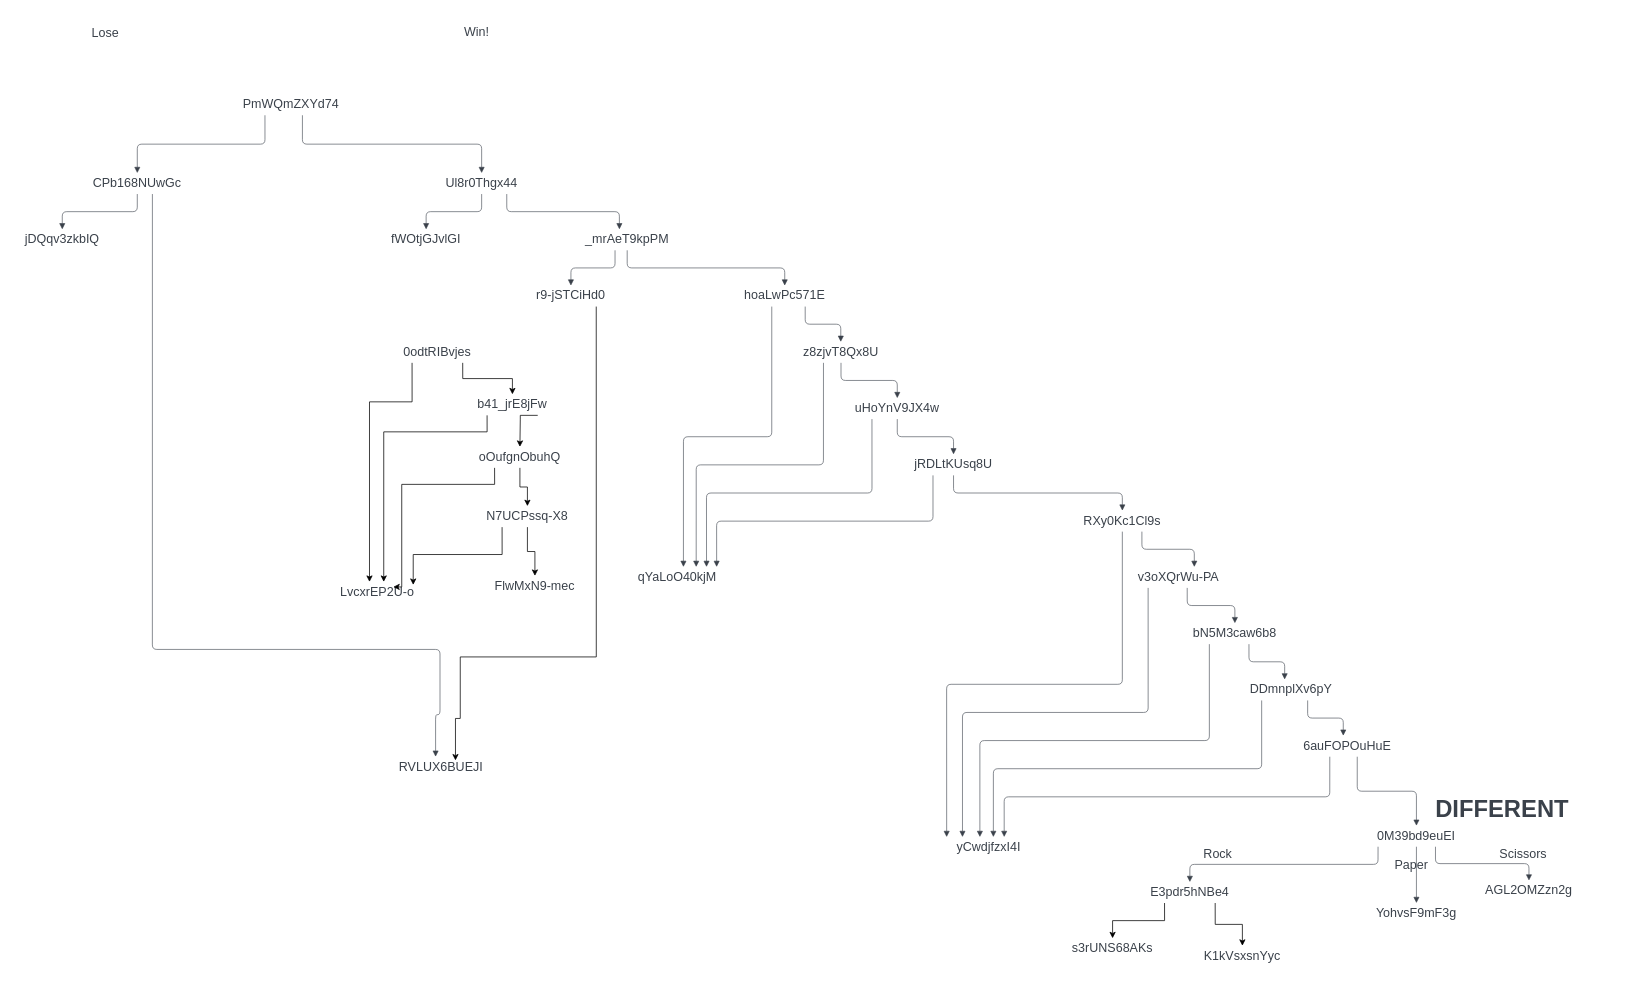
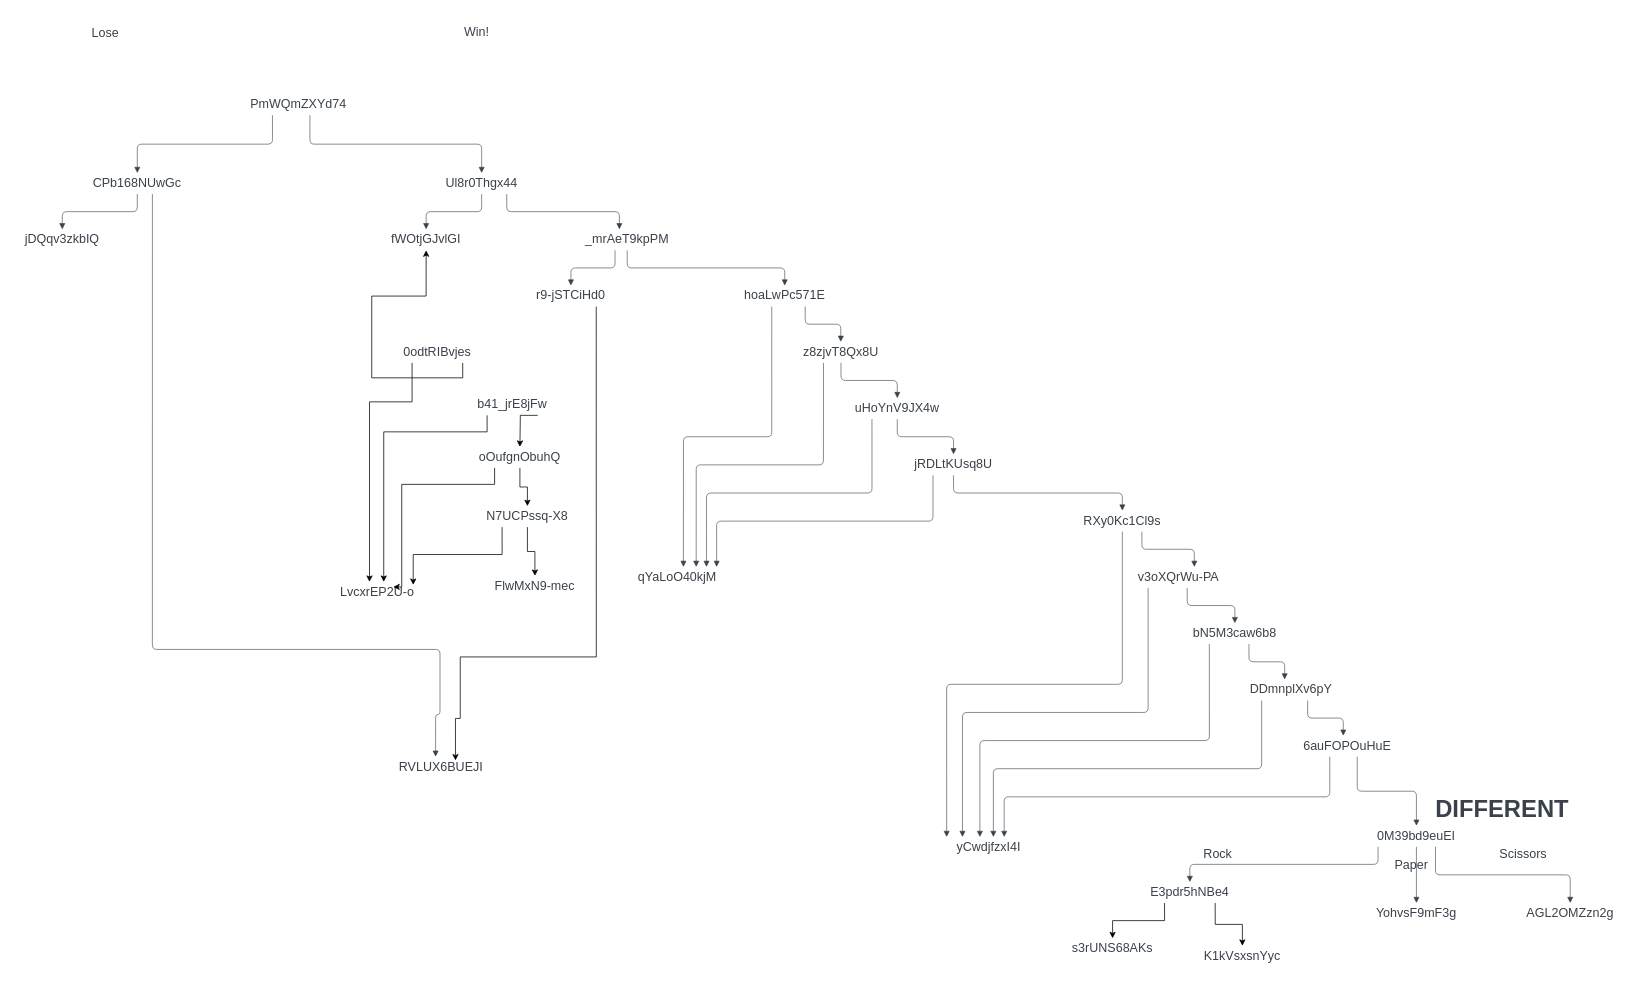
node "PmWQmZXYd74": moved (291, 105) -> (299, 105)
edge "0odtRIBvjes" -> "b41_jrE8jFw": now "0odtRIBvjes" -> "fWOtjGJvlGI"
node "AGL2OMZzn2g": moved (1529, 891) -> (1570, 913)
